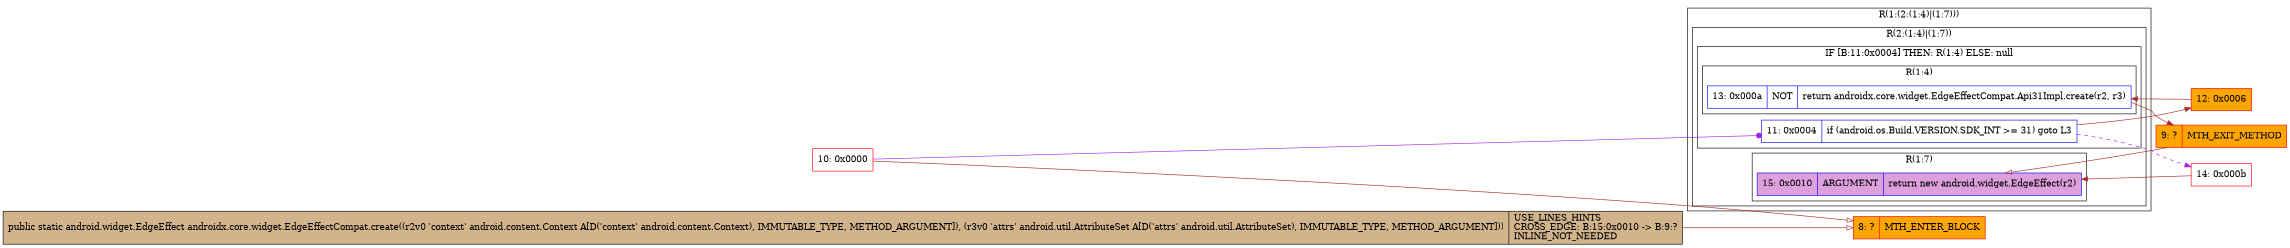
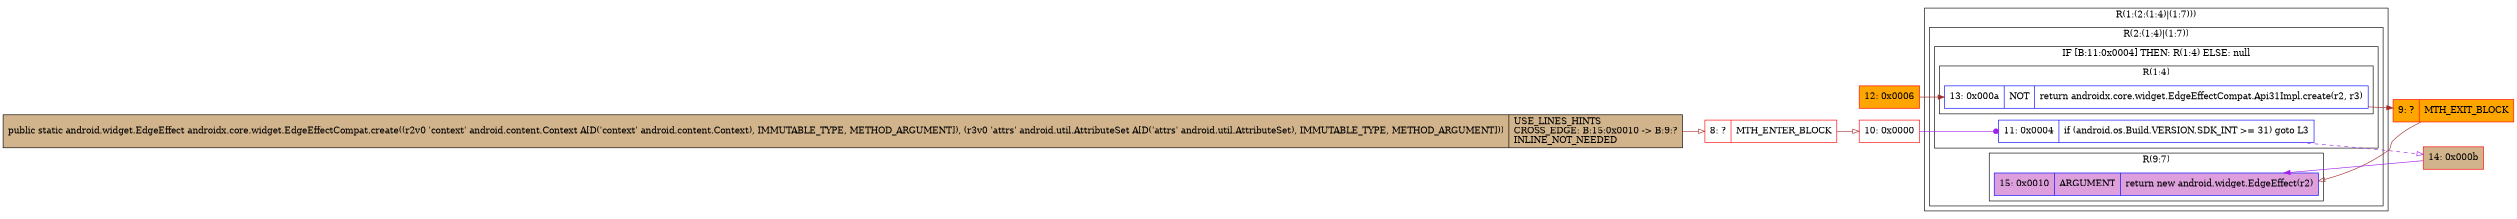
edge "11: 0x0004" -> "12: 0x0006": removed
node "9: ?": text "MTH_EXIT_METHOD" -> "MTH_EXIT_BLOCK"
edge "11: 0x0004" -> "14: 0x000b": arrowhead normal -> onormal
cluster "R(1:7)": label "R(1:7)" -> "R(9:7)"
node "14: 0x000b": fillcolor white -> tan
edge "14: 0x000b" -> "15: 0x0010": color brown -> purple
edge "10: 0x0000" -> "8: ?": reversed
node "8: ?": fillcolor orange -> white
